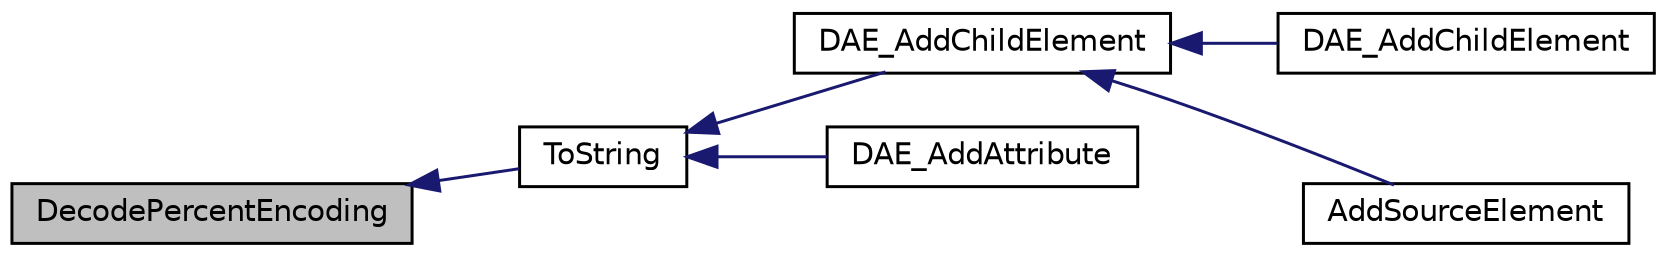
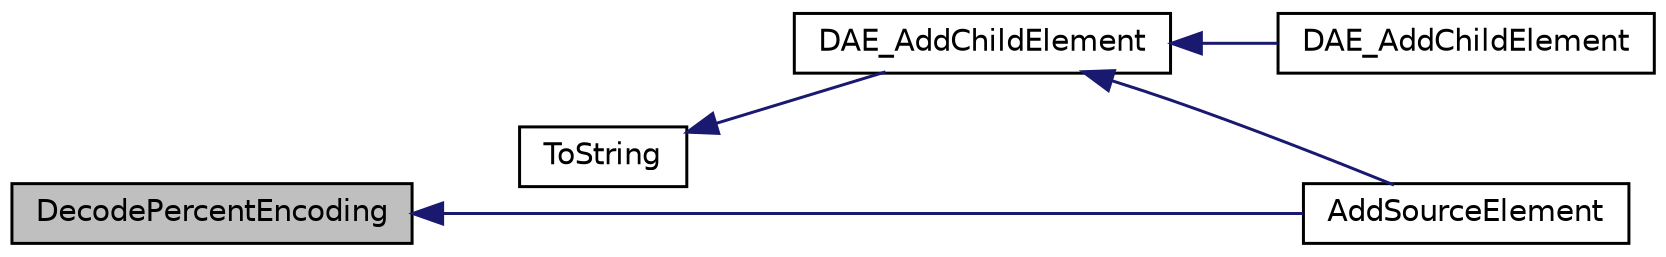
node "DAE_AddAttribute": removed
edge "ToString" -> "DecodePercentEncoding": now "AddSourceElement" -> "DecodePercentEncoding"
